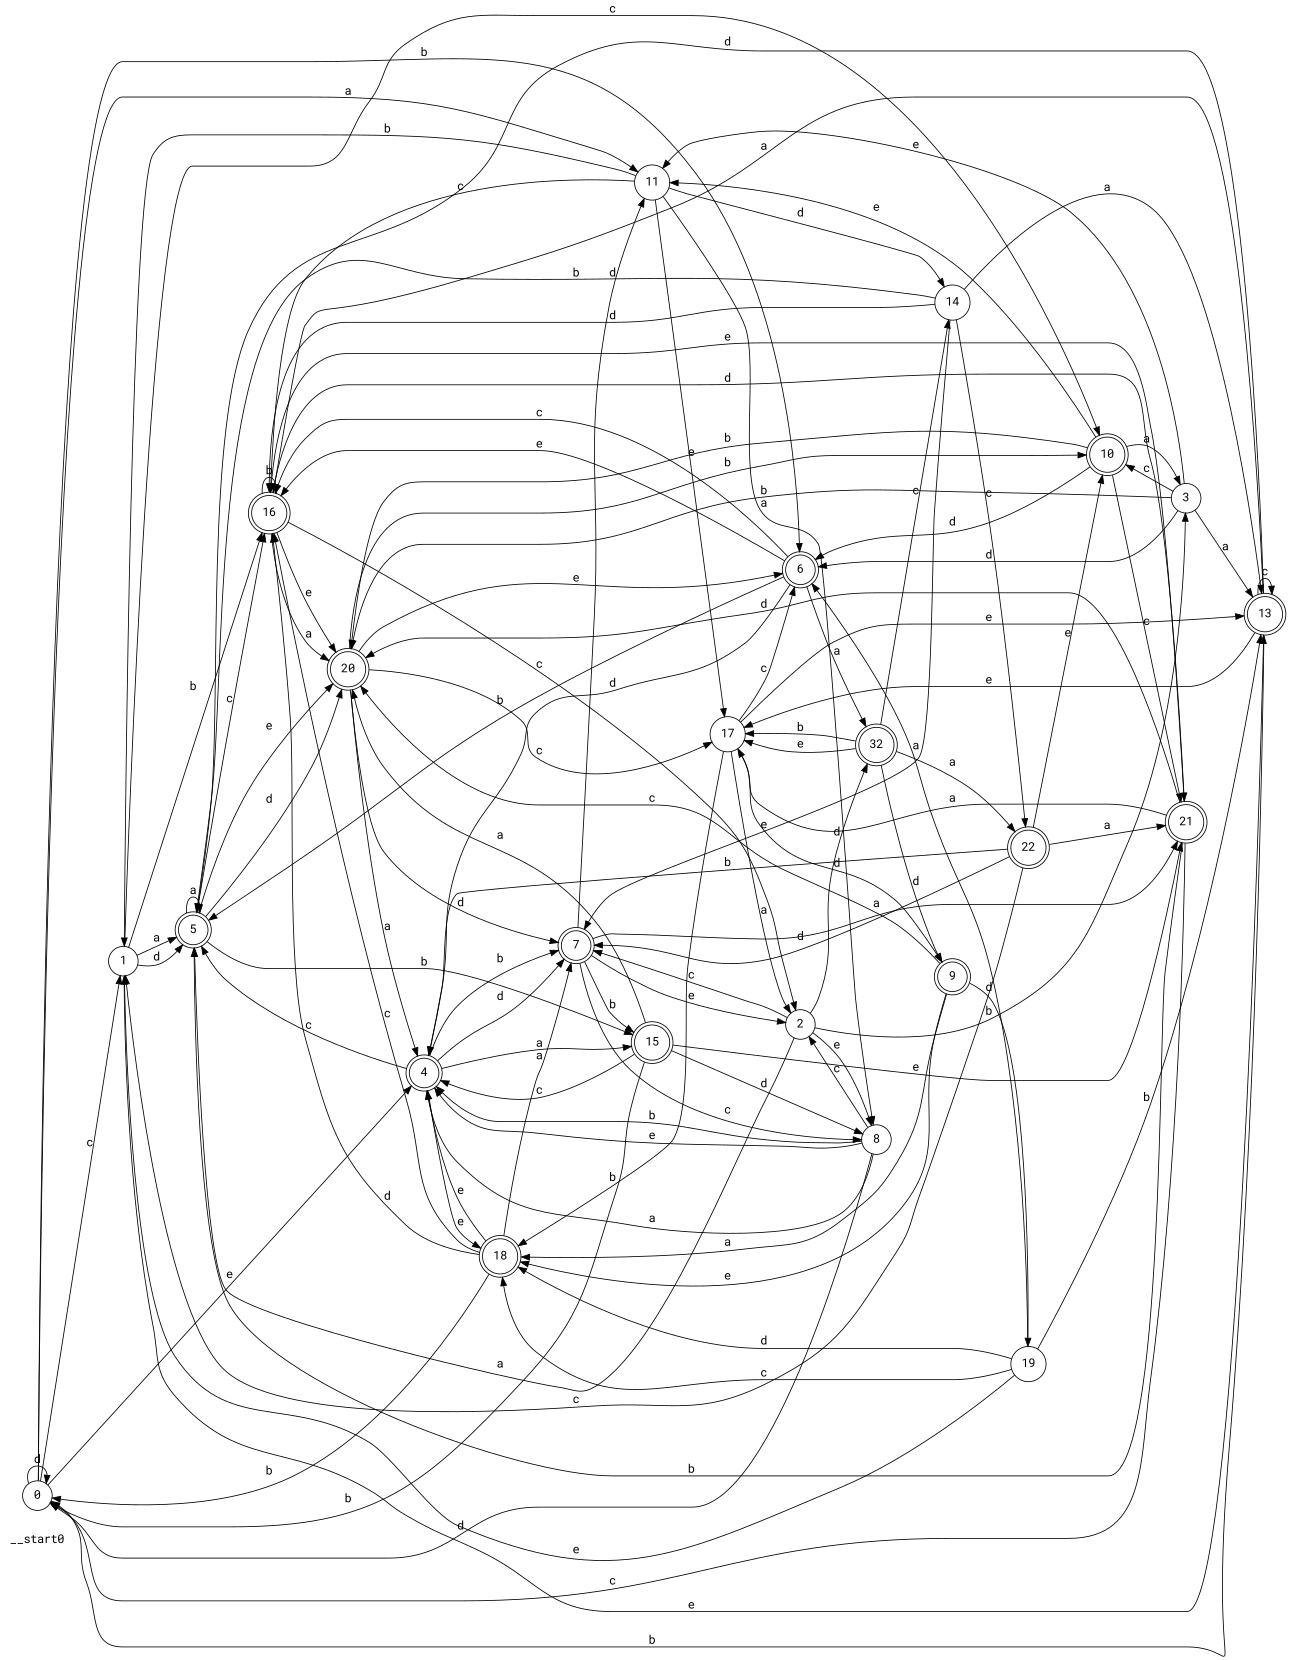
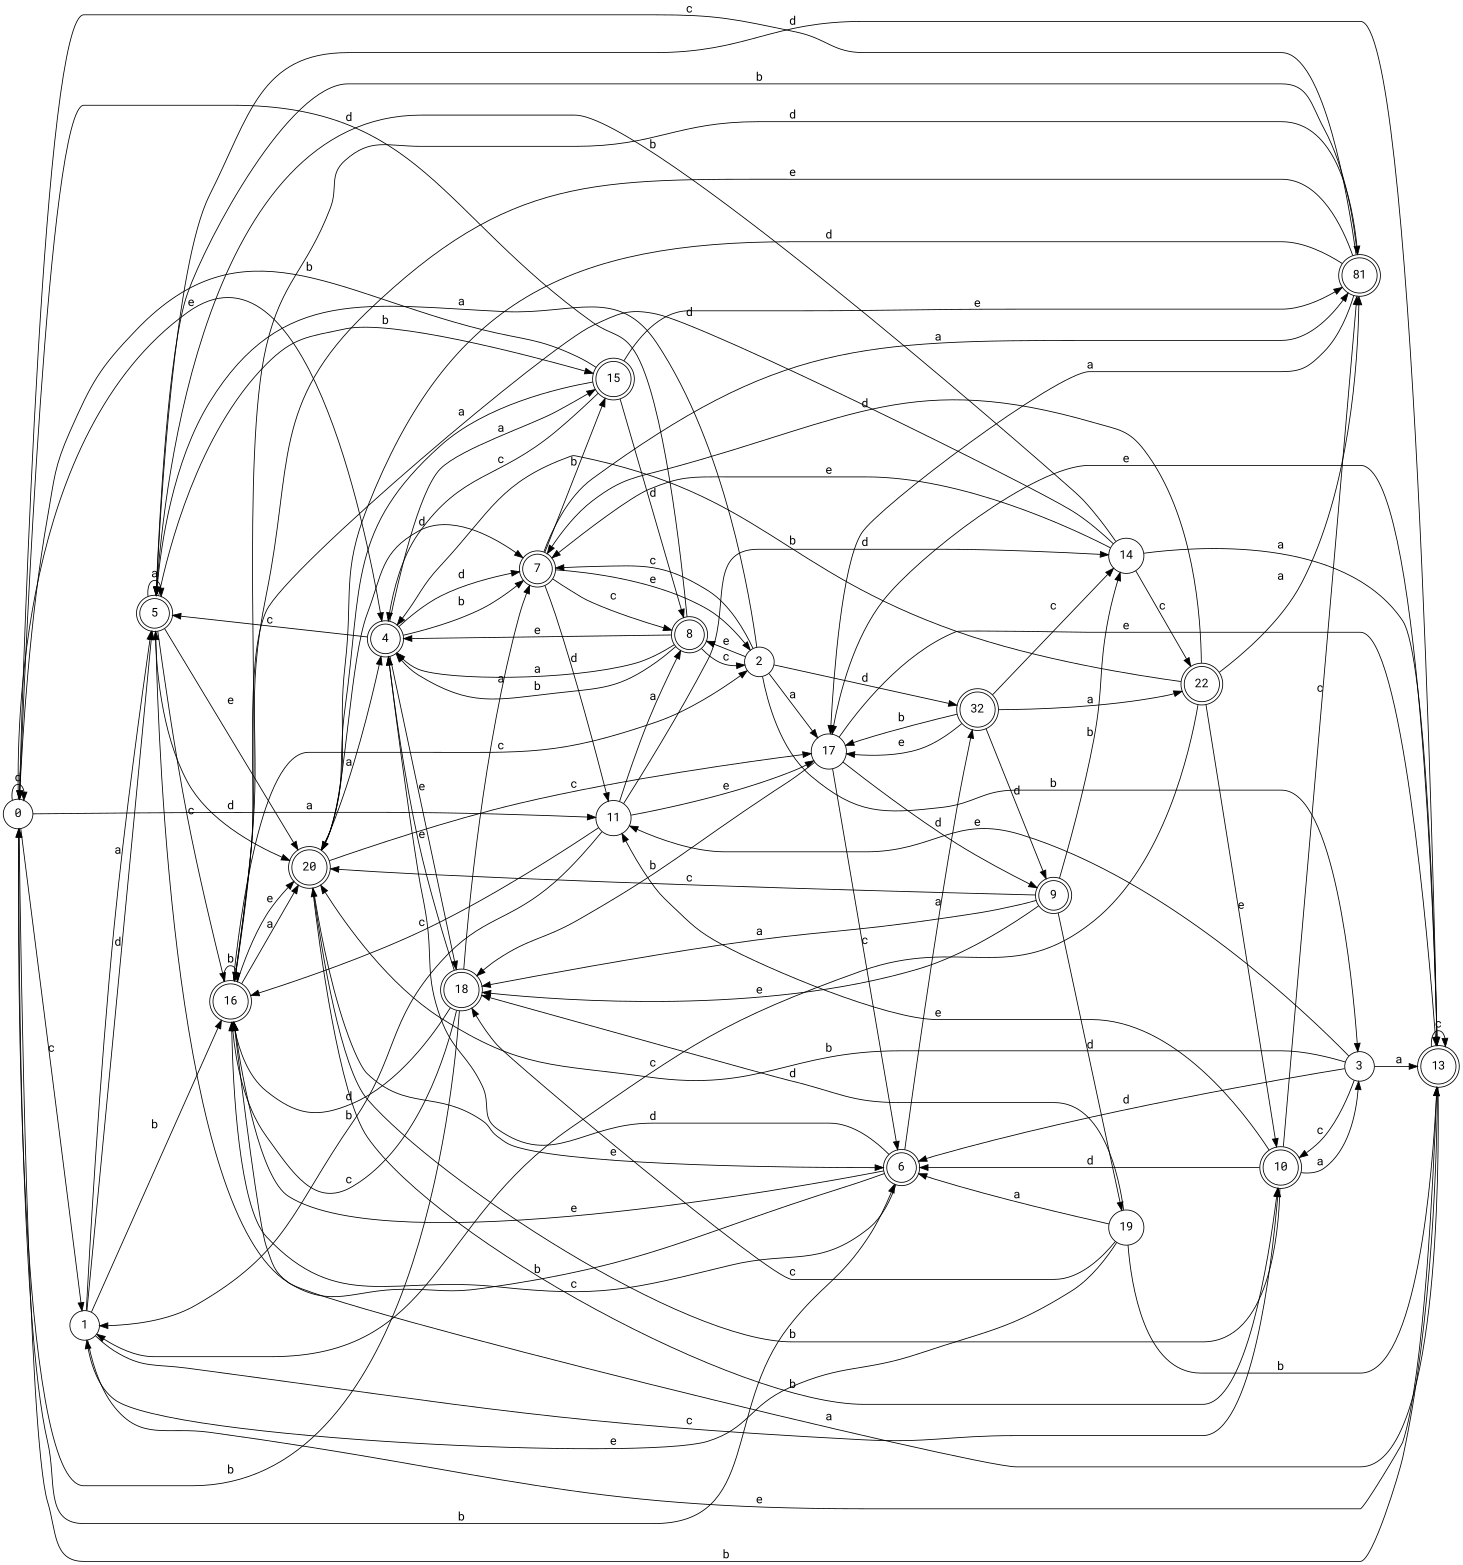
edge "9" -> "14": added, label "b"
node "21": label "21" -> "81"
edge "17" -> "2": reversed
node "8": shape circle -> doublecircle
node "__start0": removed
